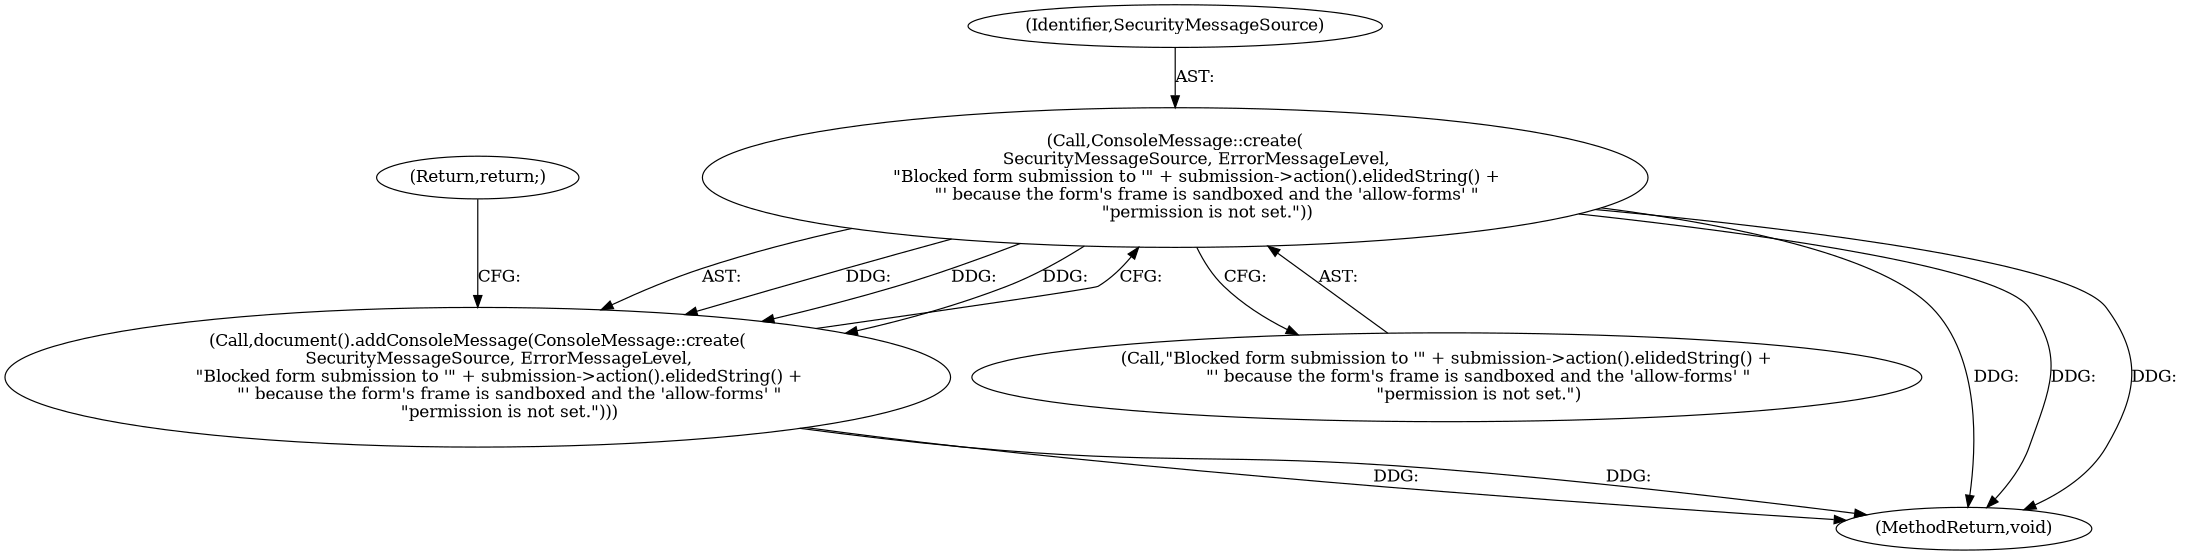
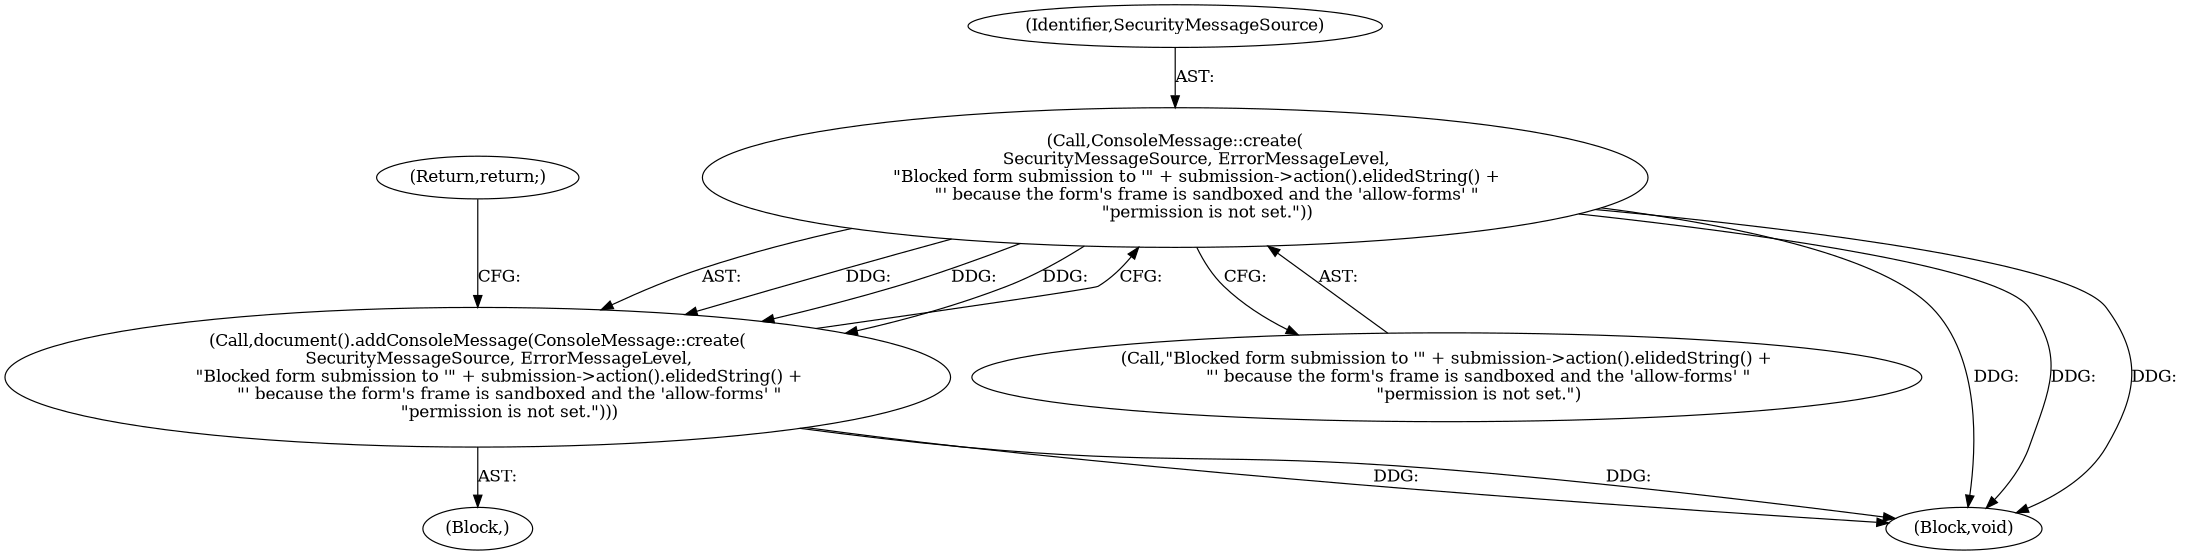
node "(Block,)": added
node "(MethodReturn,void)": label "(MethodReturn,void)" -> "(Block,void)"
